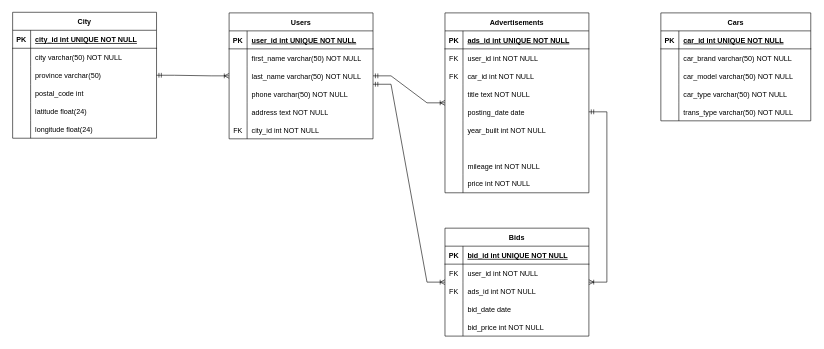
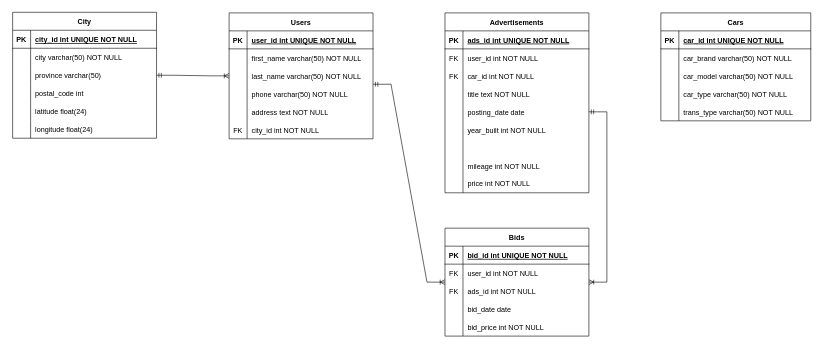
edge "Users" -- "Advertisements": removed
